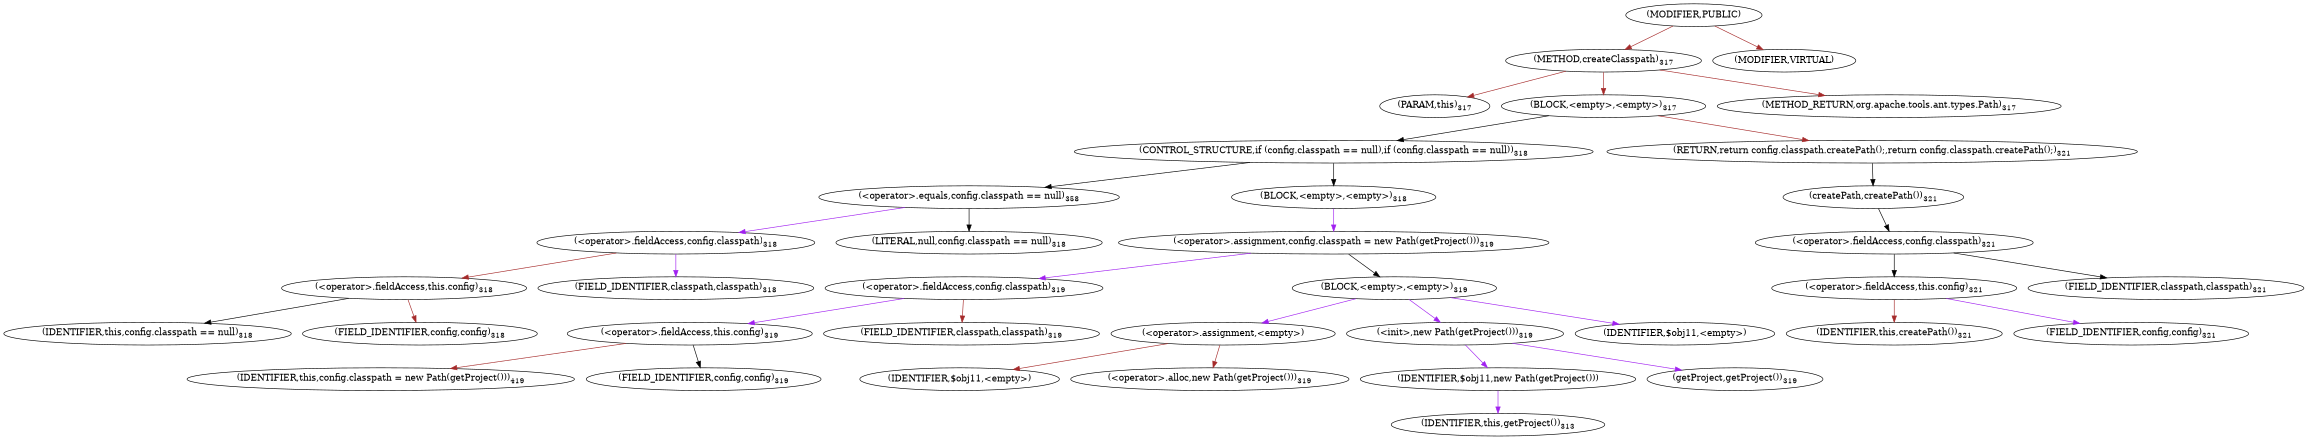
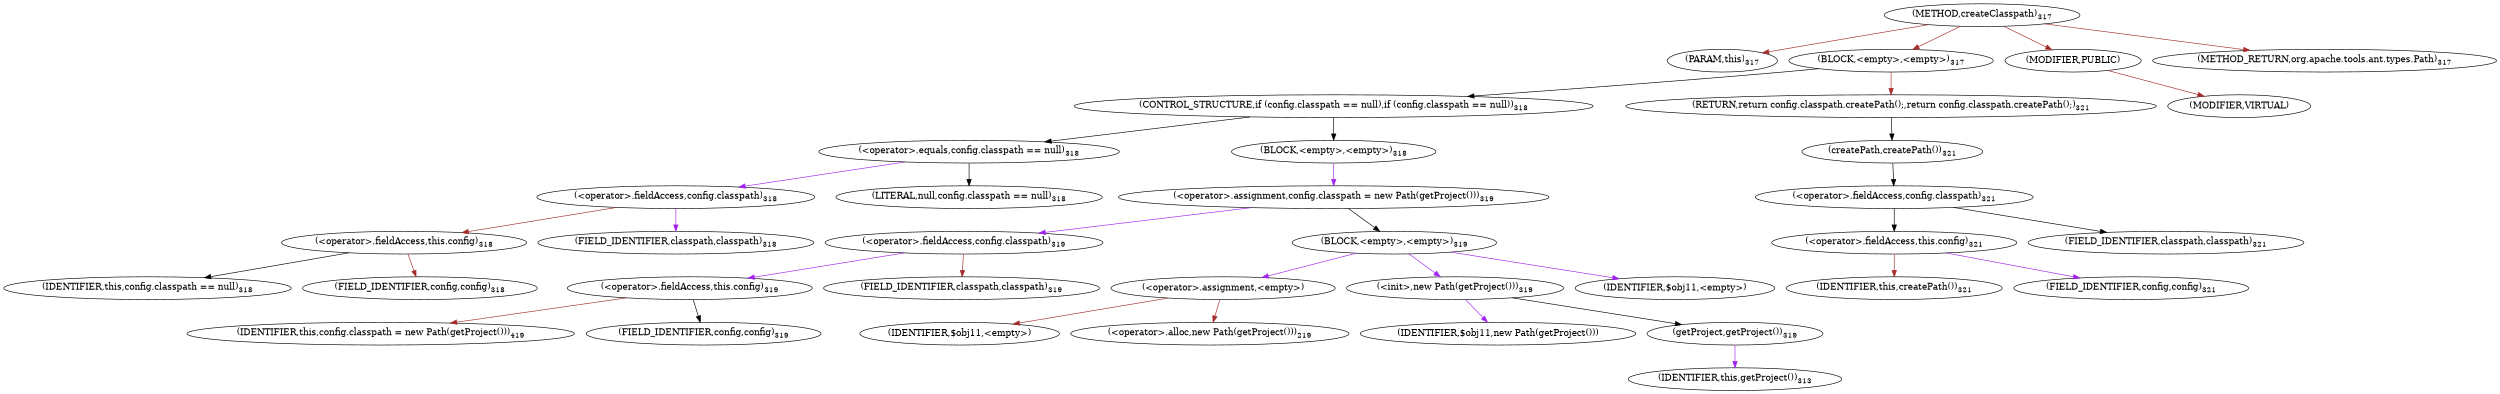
edge "(MODIFIER,PUBLIC)" -> "(METHOD,createClasspath)": reversed
node "(<operator>.equals,config.classpath == null)": text "358" -> "318"
edge "(<init>,new Path(getProject()))" -> "(getProject,getProject())": color purple -> black
node "(<operator>.alloc,new Path(getProject()))": text "319" -> "219"
edge "(IDENTIFIER,$obj11,new Path(getProject()))" -> "(IDENTIFIER,this,getProject())": now "(getProject,getProject())" -> "(IDENTIFIER,this,getProject())"
